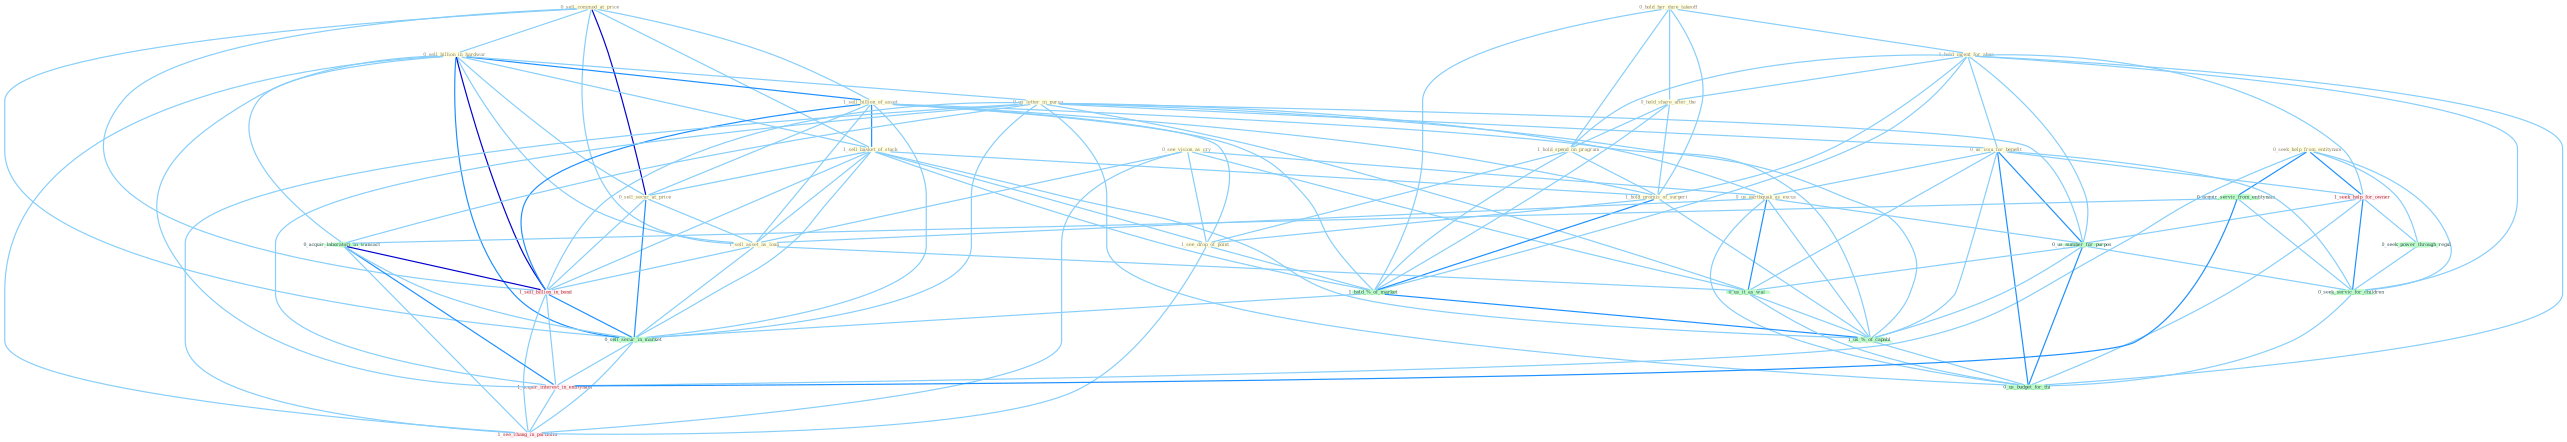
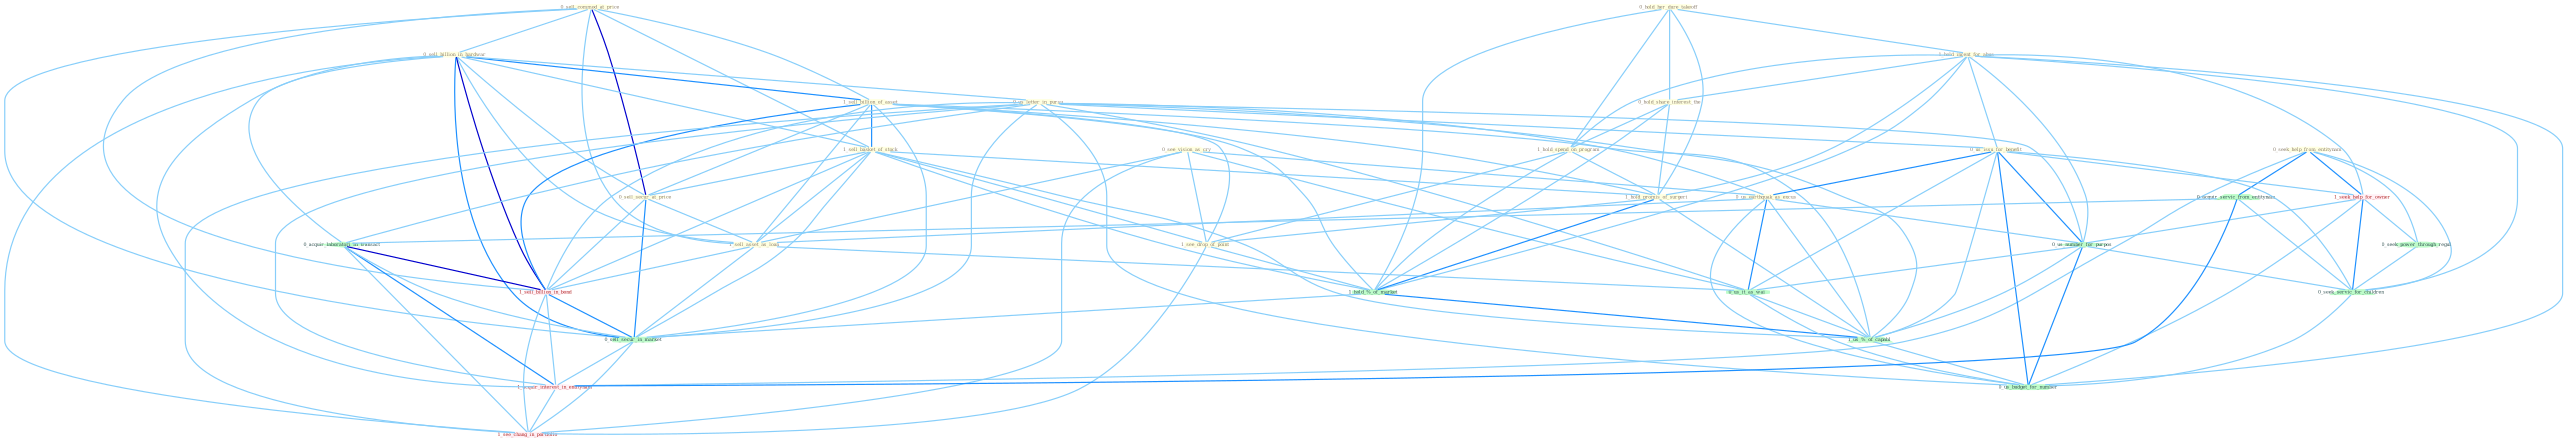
node "0_hold_share_after_the": label "0_hold_share_after_the" -> "0_hold_share_interest_the"
edge "0_us_issu_for_benefit" -- "0_us_earthquak_as_excus": color #87cefa -> #1e90ff
node "0_us_budget_for_thi": label "0_us_budget_for_thi" -> "0_us_budget_for_number"
